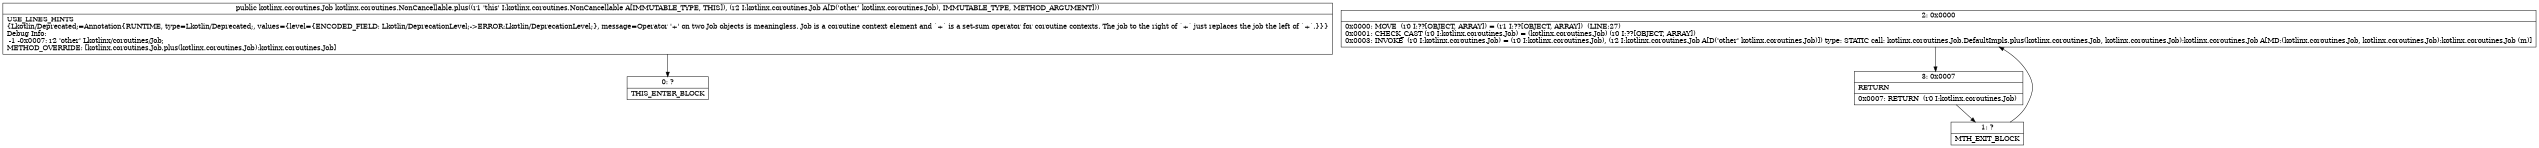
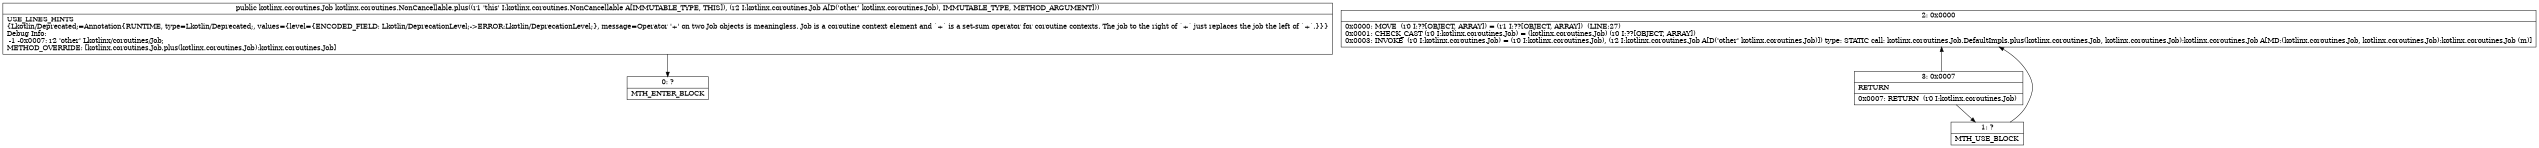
edge "2: 0x0000" -> "3: 0x0007": reversed
node "0: ?": text "THIS_ENTER_BLOCK" -> "MTH_ENTER_BLOCK"
node "1: ?": text "MTH_EXIT_BLOCK" -> "MTH_USE_BLOCK"
